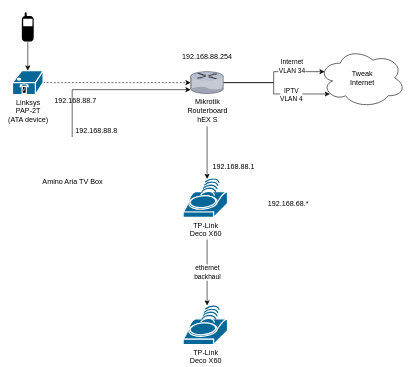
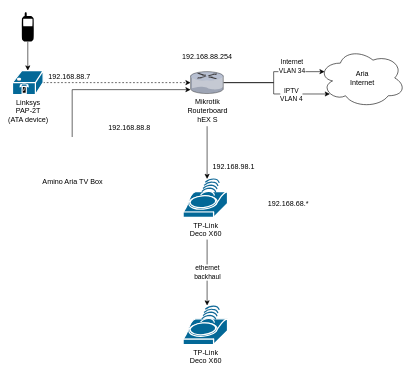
node "Tweak Internet": label "Tweak Internet" -> "Aria Internet"
node "192.168.88.7": moved (75, 101) -> (69, 77)
node "192.168.88.8": moved (96, 131) -> (129, 128)
node "192.168.88.1": label "192.168.88.1" -> "192.168.98.1"
